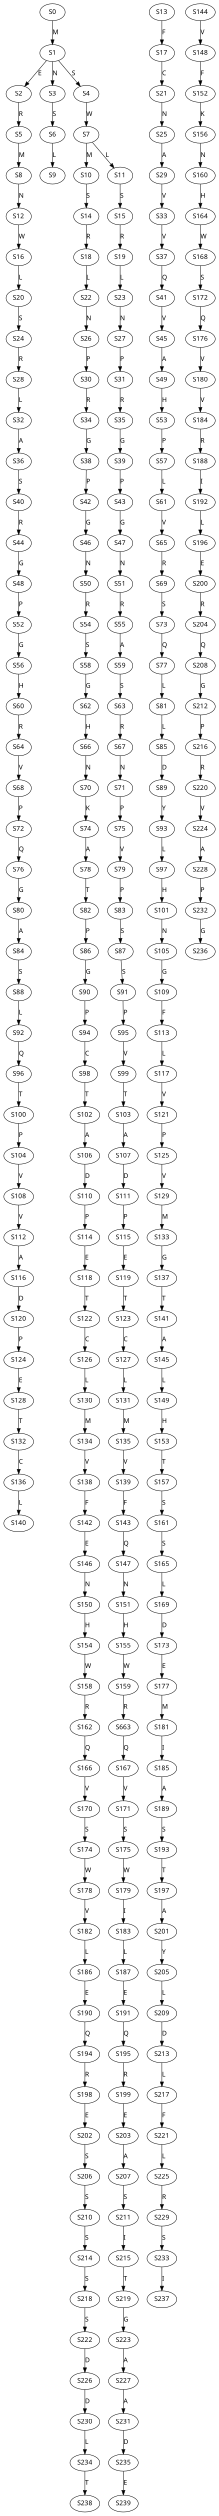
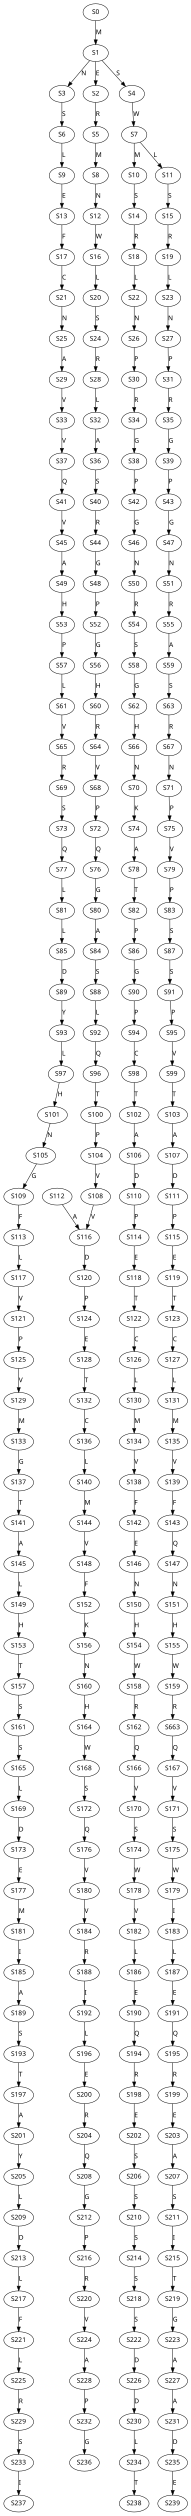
edge "S9" -> "S13": added, label "E"
edge "S108" -> "S112": now "S108" -> "S116"
edge "S140" -> "S144": added, label "M"
